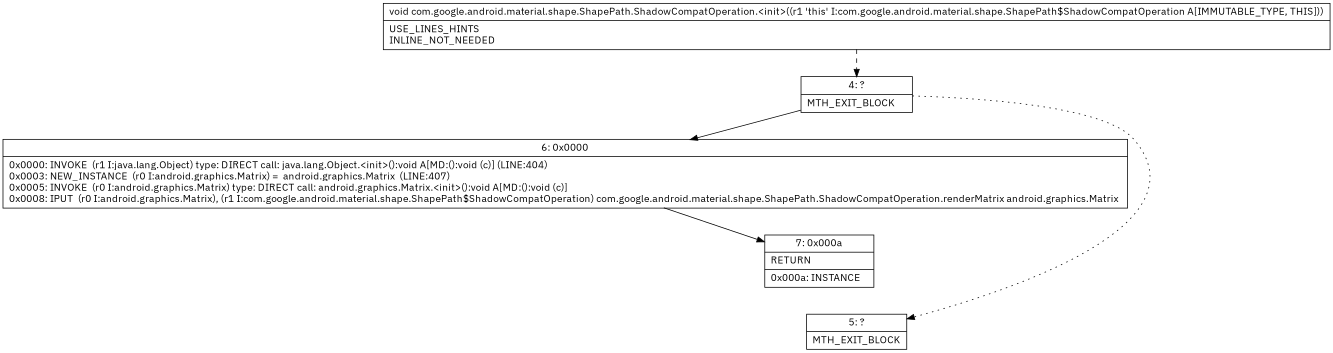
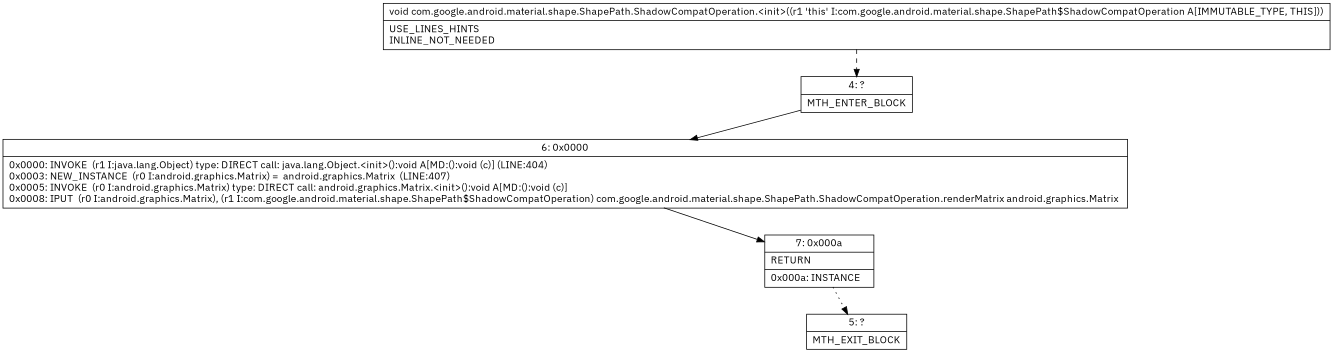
node "4: ?": text "MTH_EXIT_BLOCK" -> "MTH_ENTER_BLOCK"
edge "4: ?" -> "5: ?": now "7: 0x000a" -> "5: ?"
